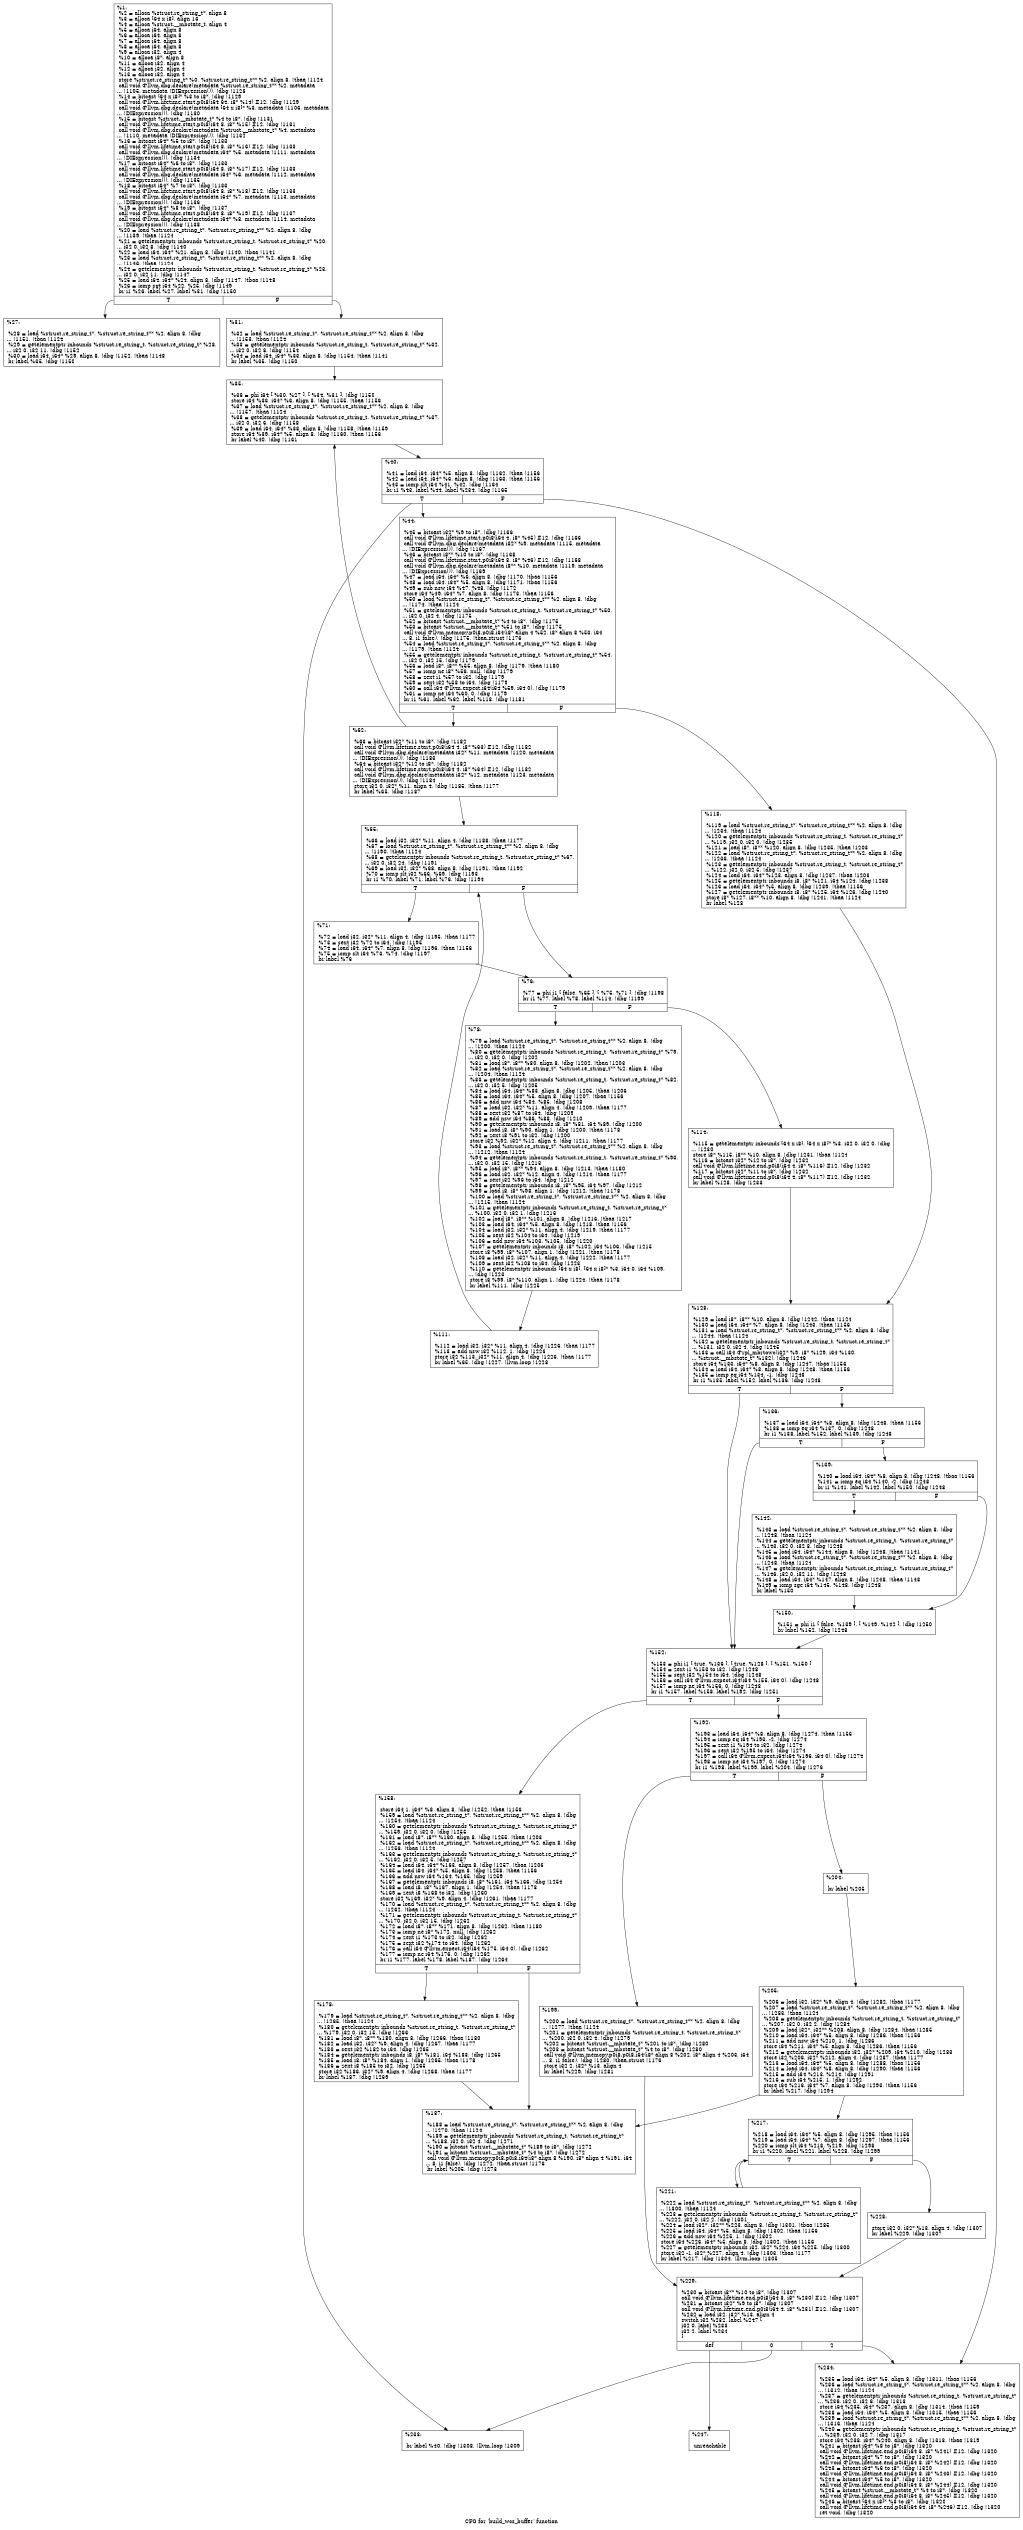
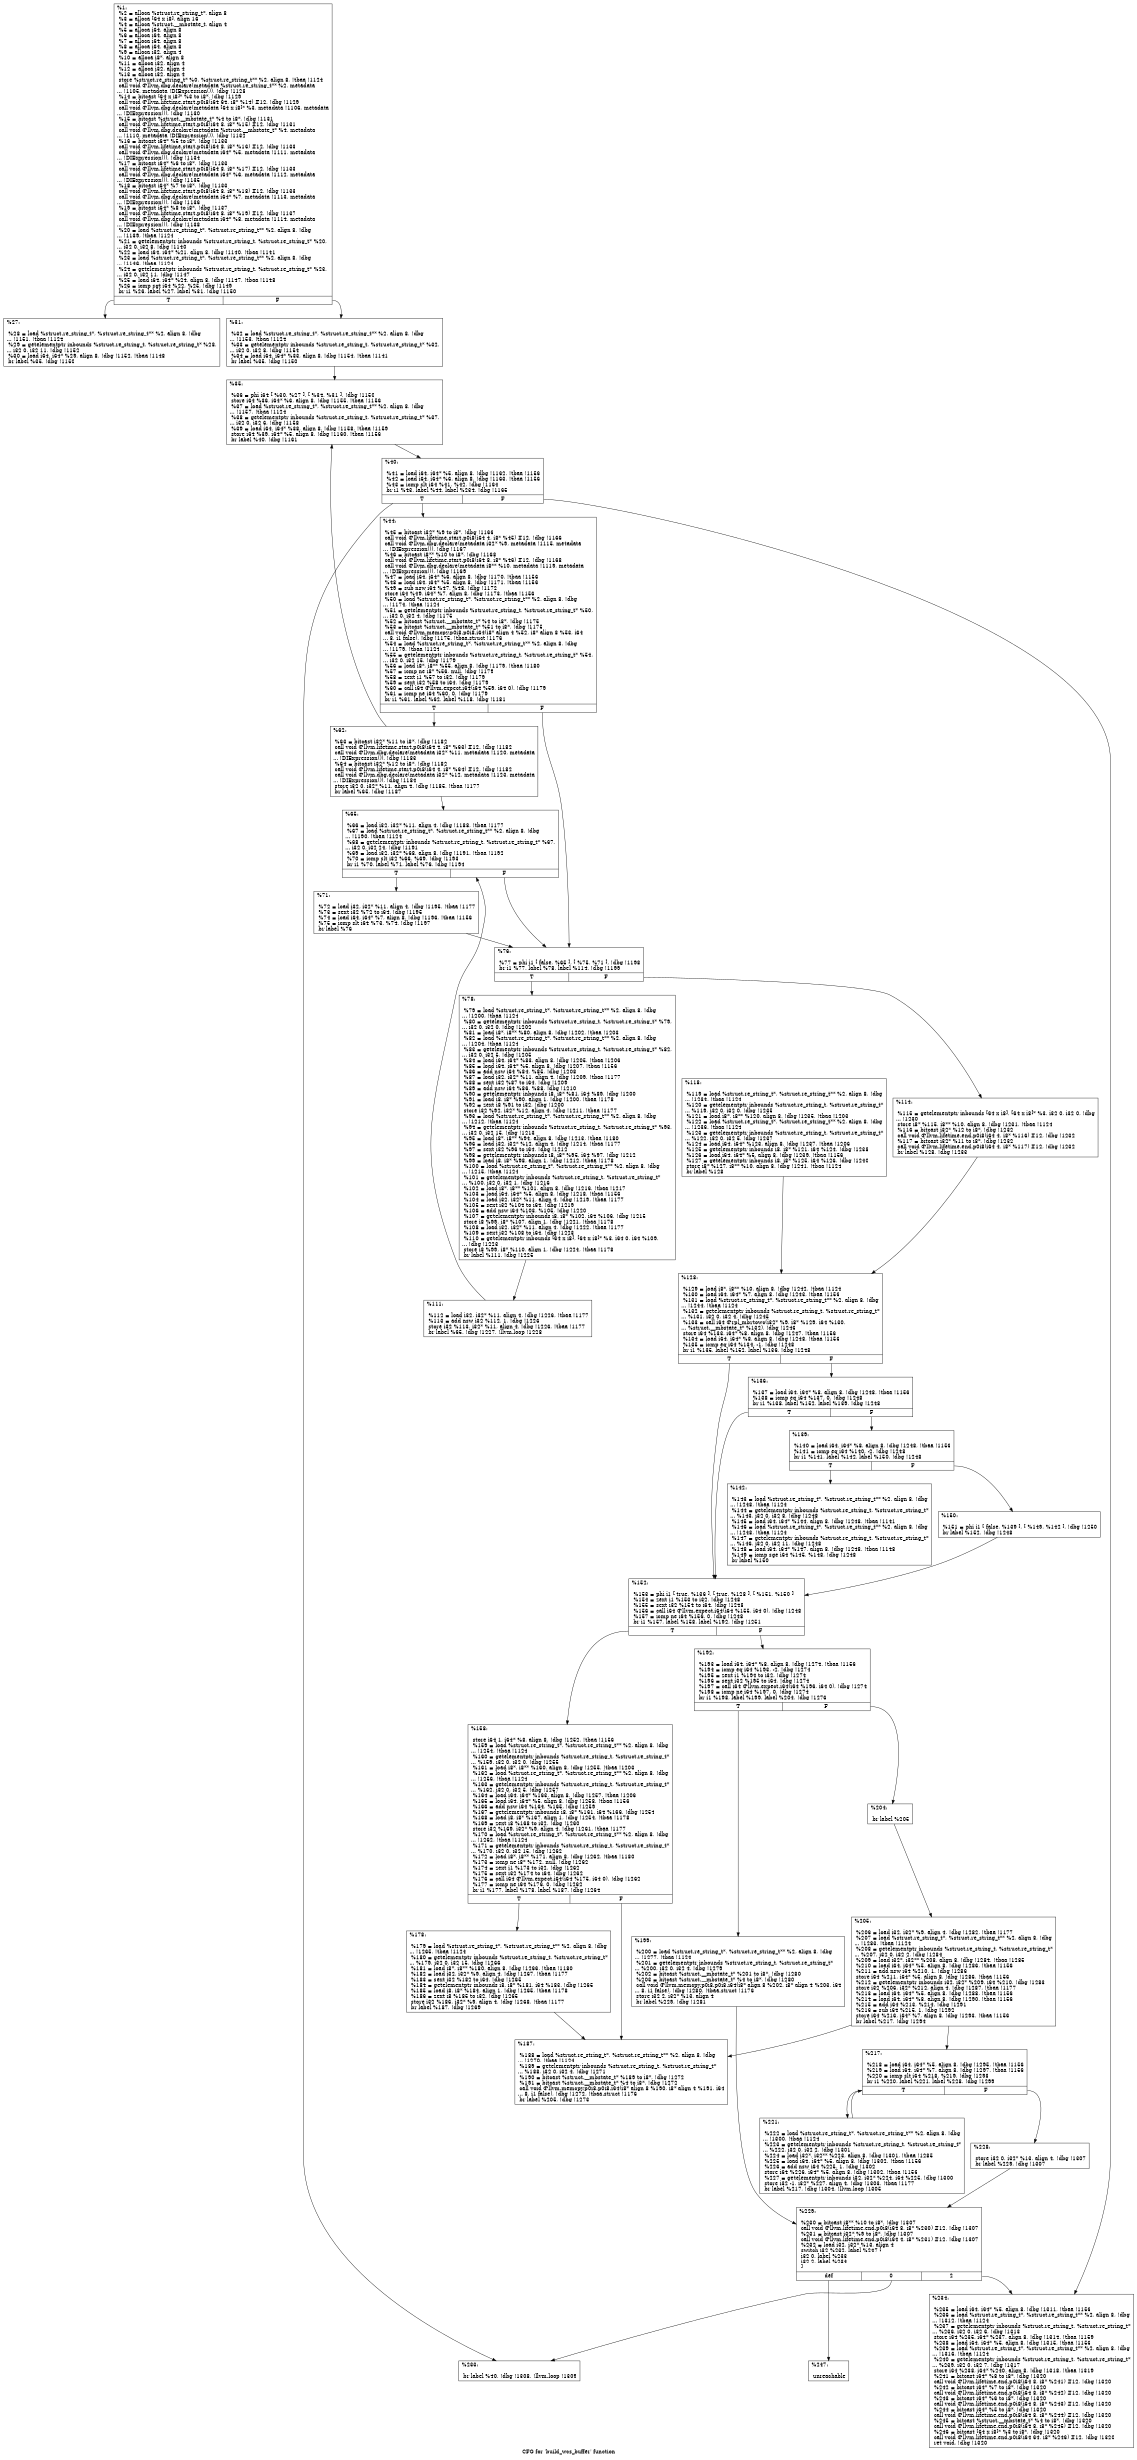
edge "%44:" -> "%118:": now "%44:" -> "%76:"
edge "%142:" -> "%150:": removed
